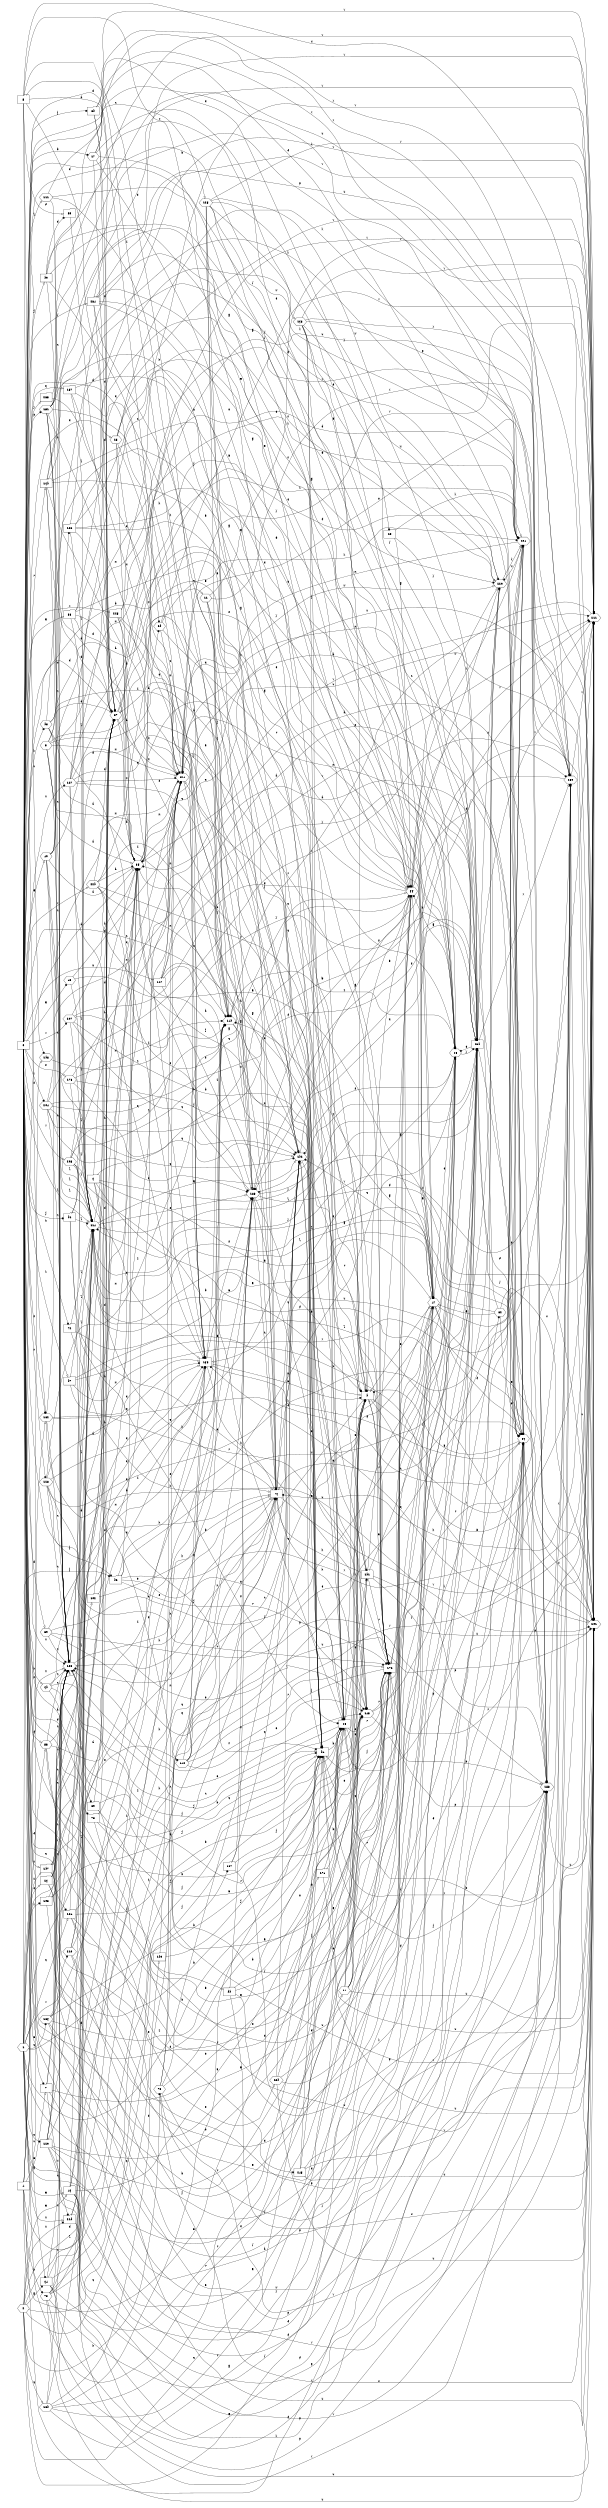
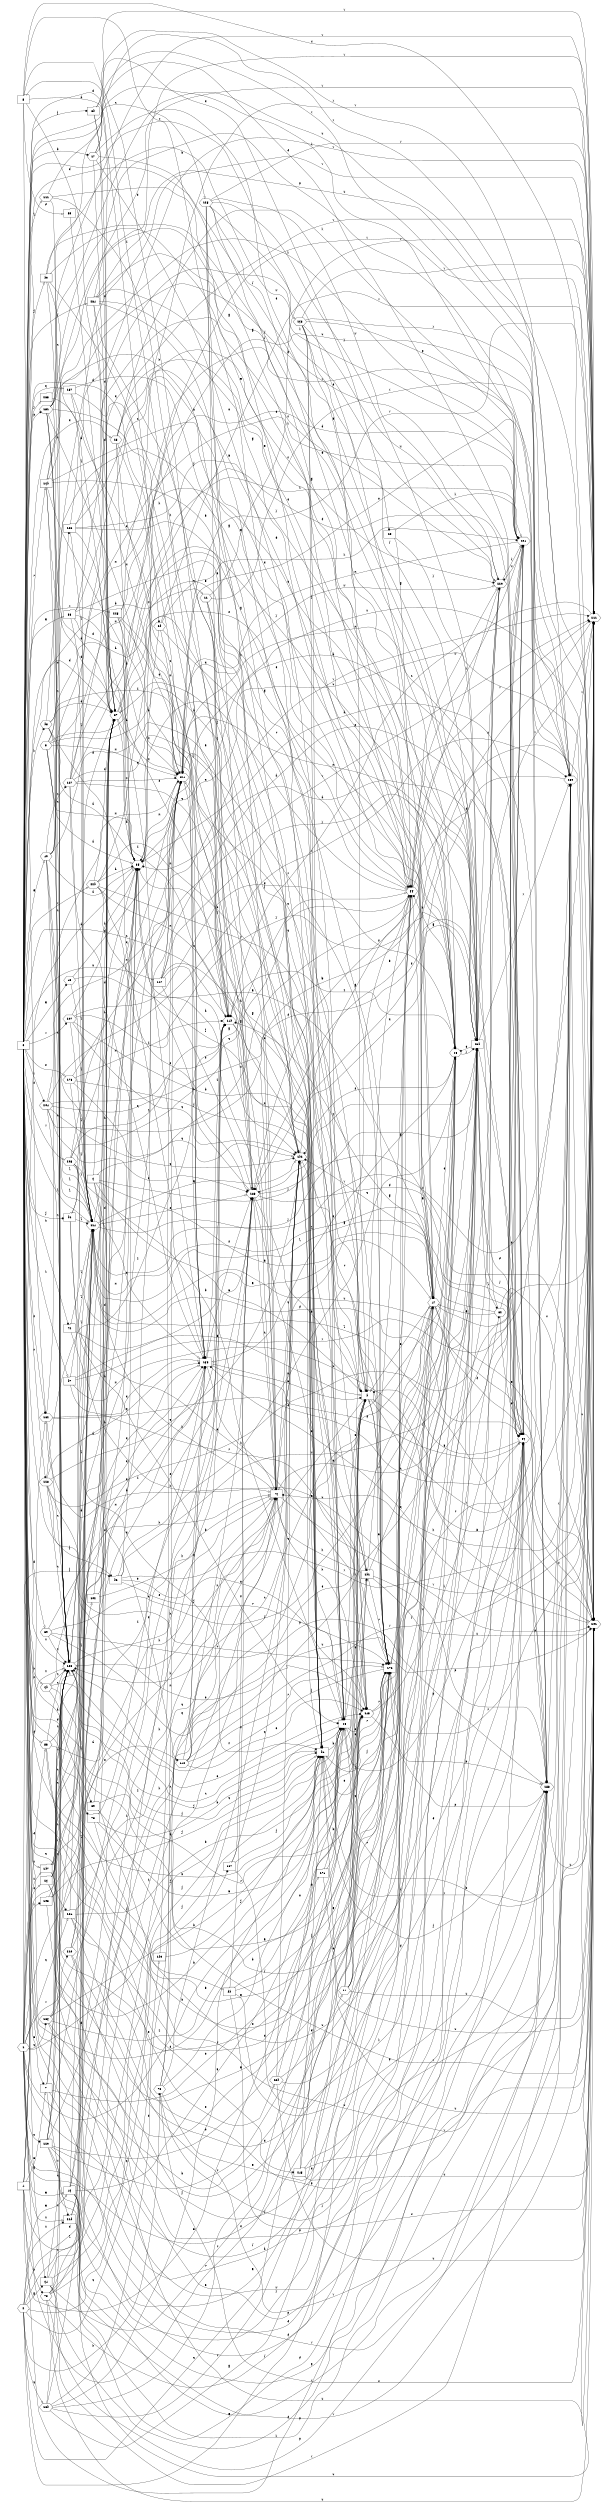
edge "90" -> "55": now "90" -> "37"
edge "85" -> "29": reversed
edge "0" -> "127": now "40" -> "127"
node "198": removed
edge "239" -> "114": now "239" -> "82"
